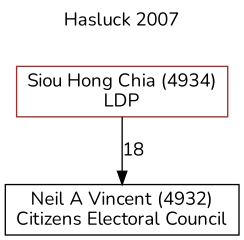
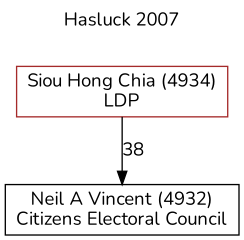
edge "Siou Hong Chia (4934) LDP" -> "Neil A Vincent (4932) Citizens Electoral Council": label "18" -> "38"
